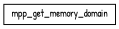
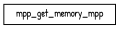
node "mpp_get_memory_domain": label "mpp_get_memory_domain" -> "mpp_get_memory_mpp"
